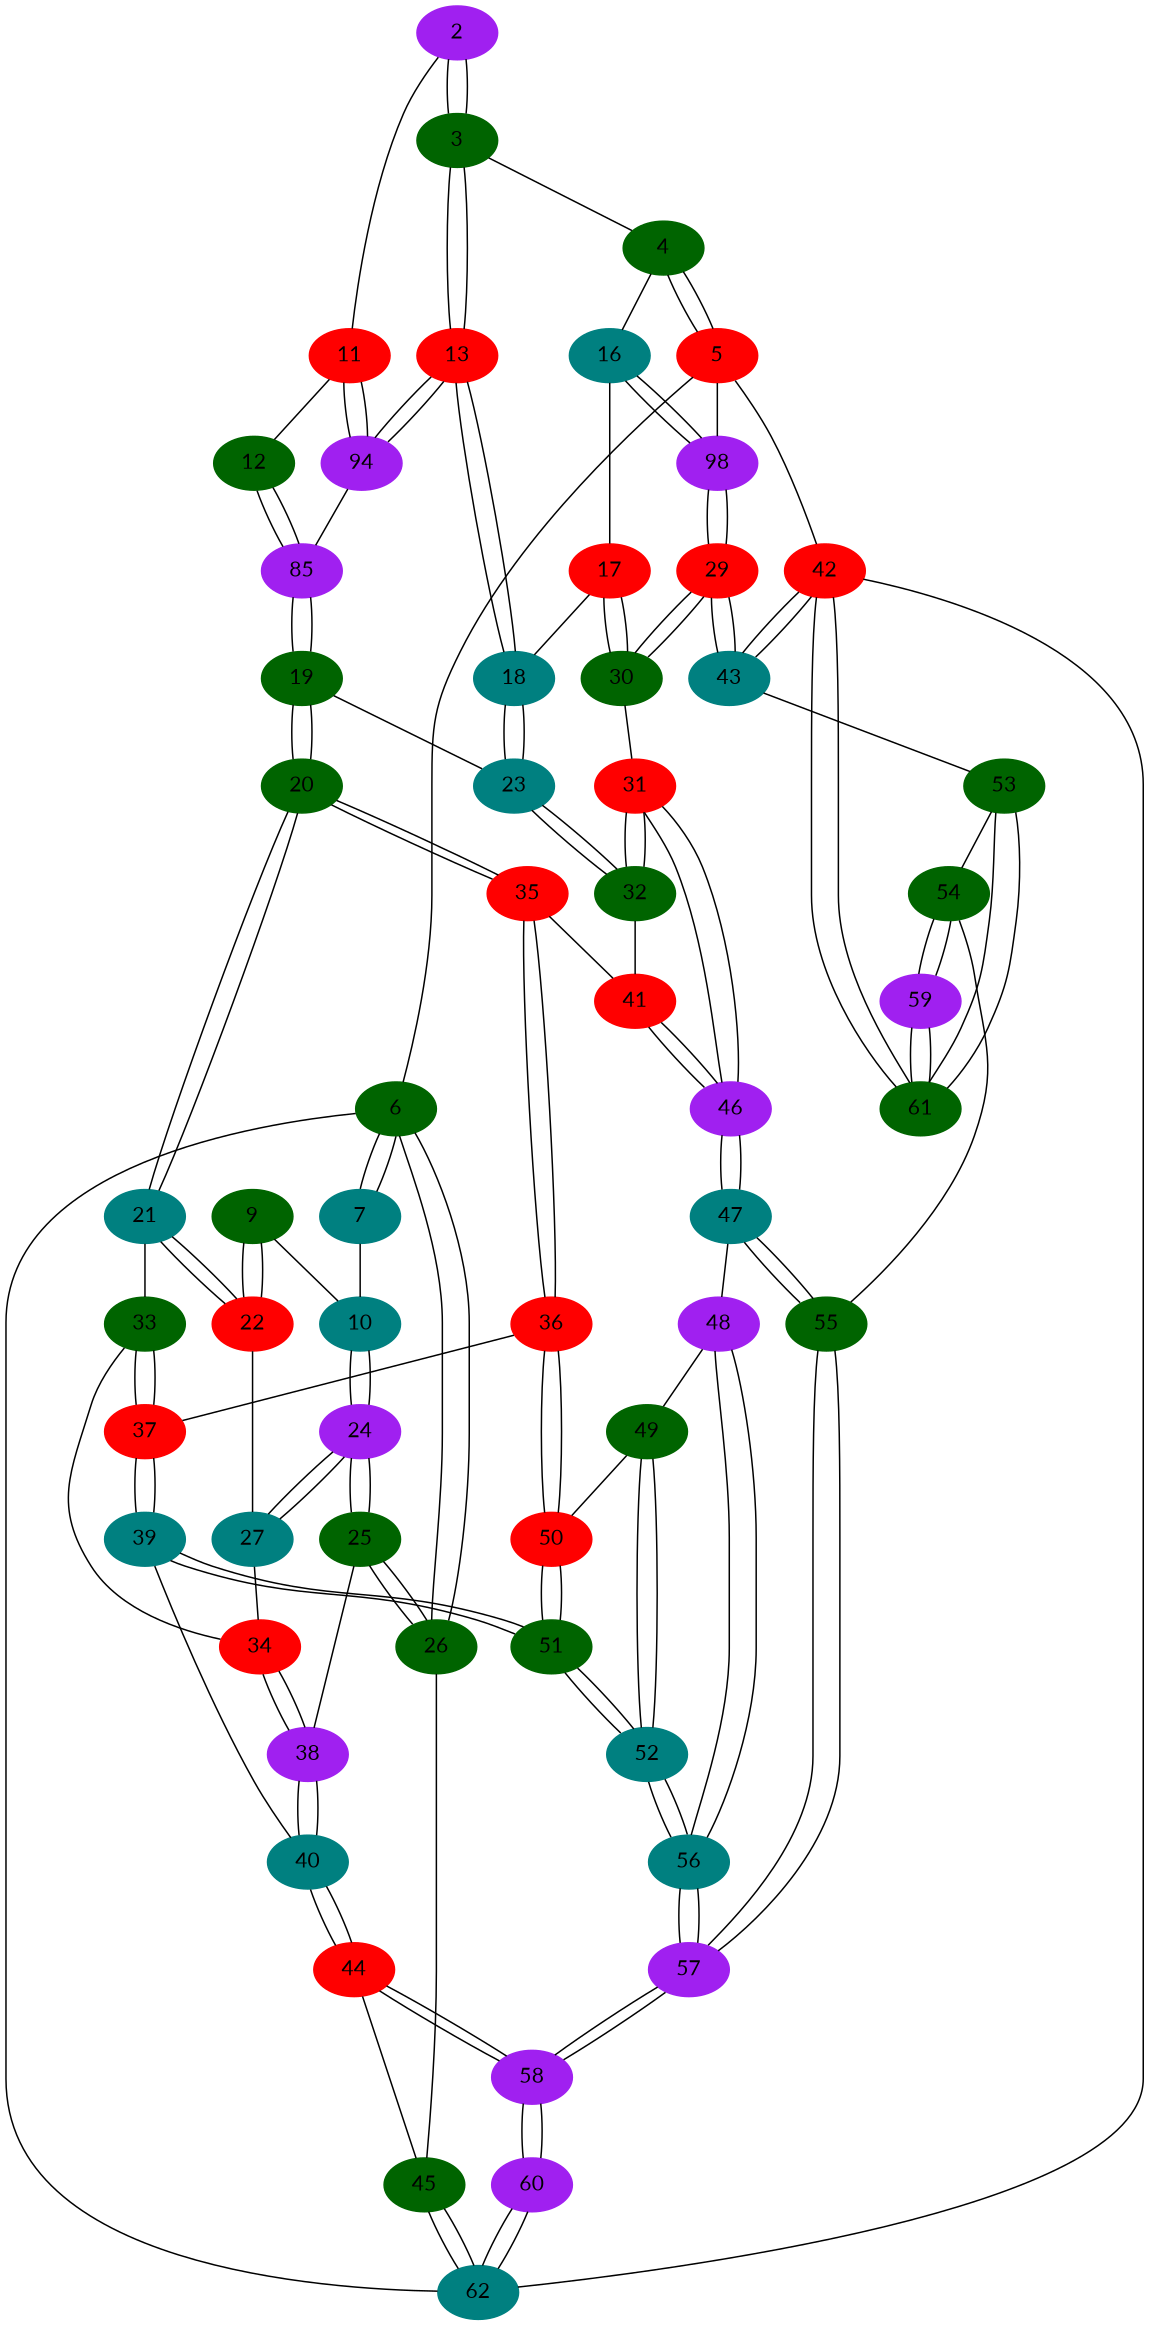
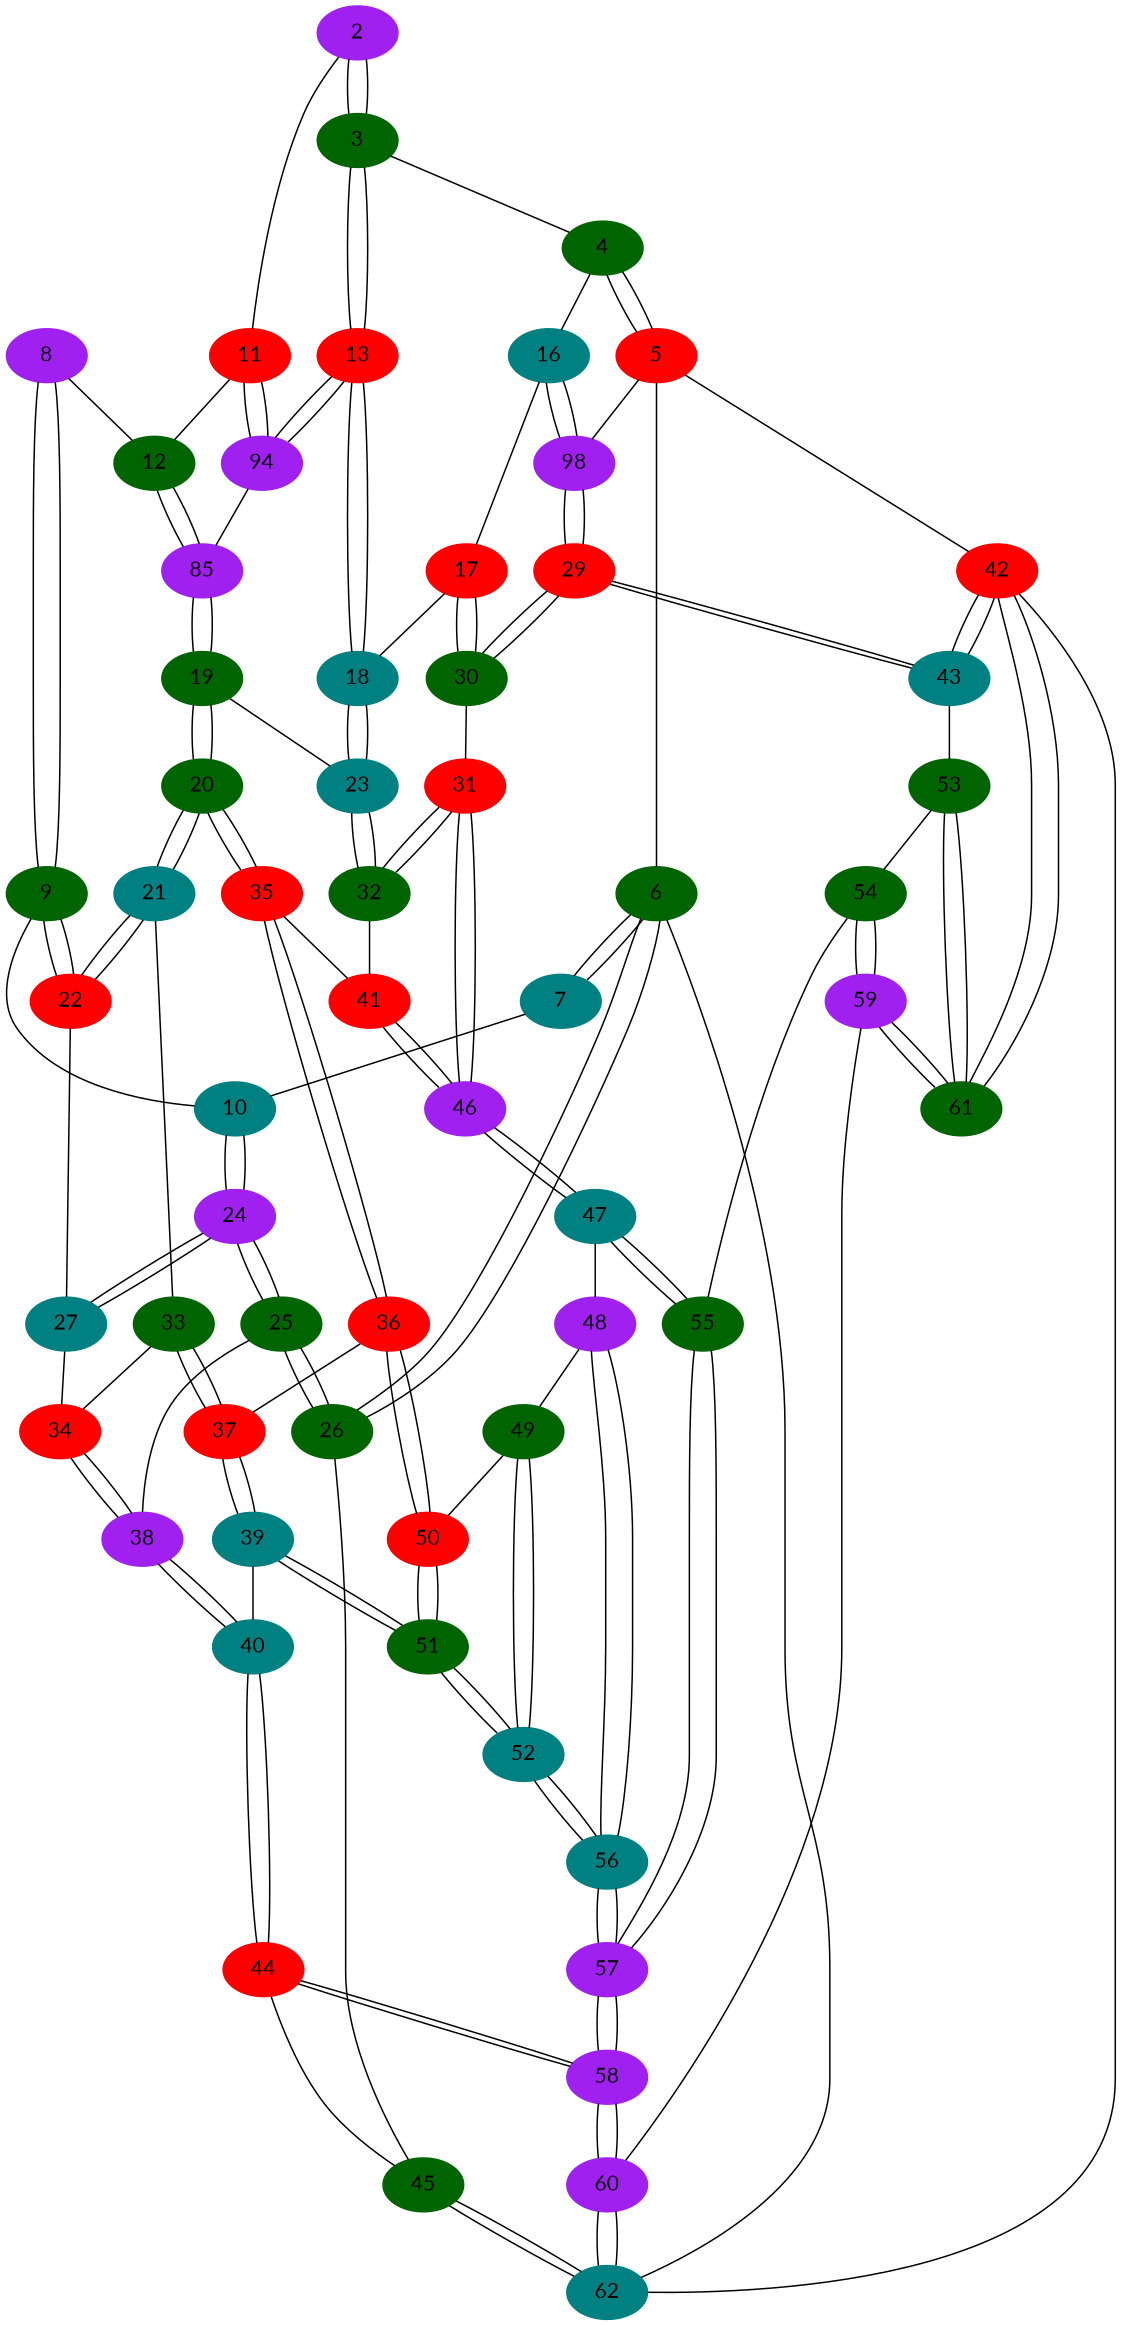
node "8": added
edge "59" -- "60": added
